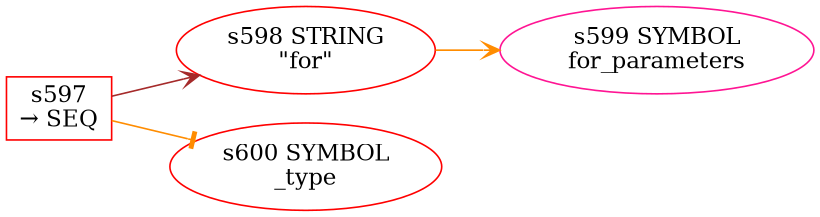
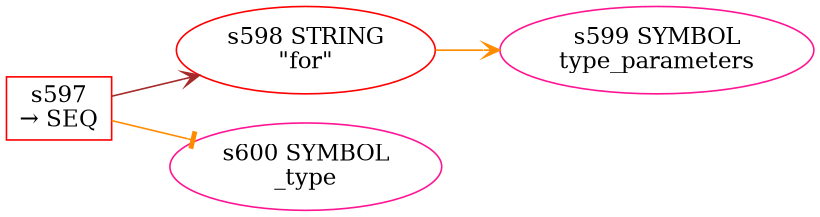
node "s599 SYMBOL for_parameters": label "s599 SYMBOL for_parameters" -> "s599 SYMBOL type_parameters"
node "s600 SYMBOL _type": color red -> deeppink
